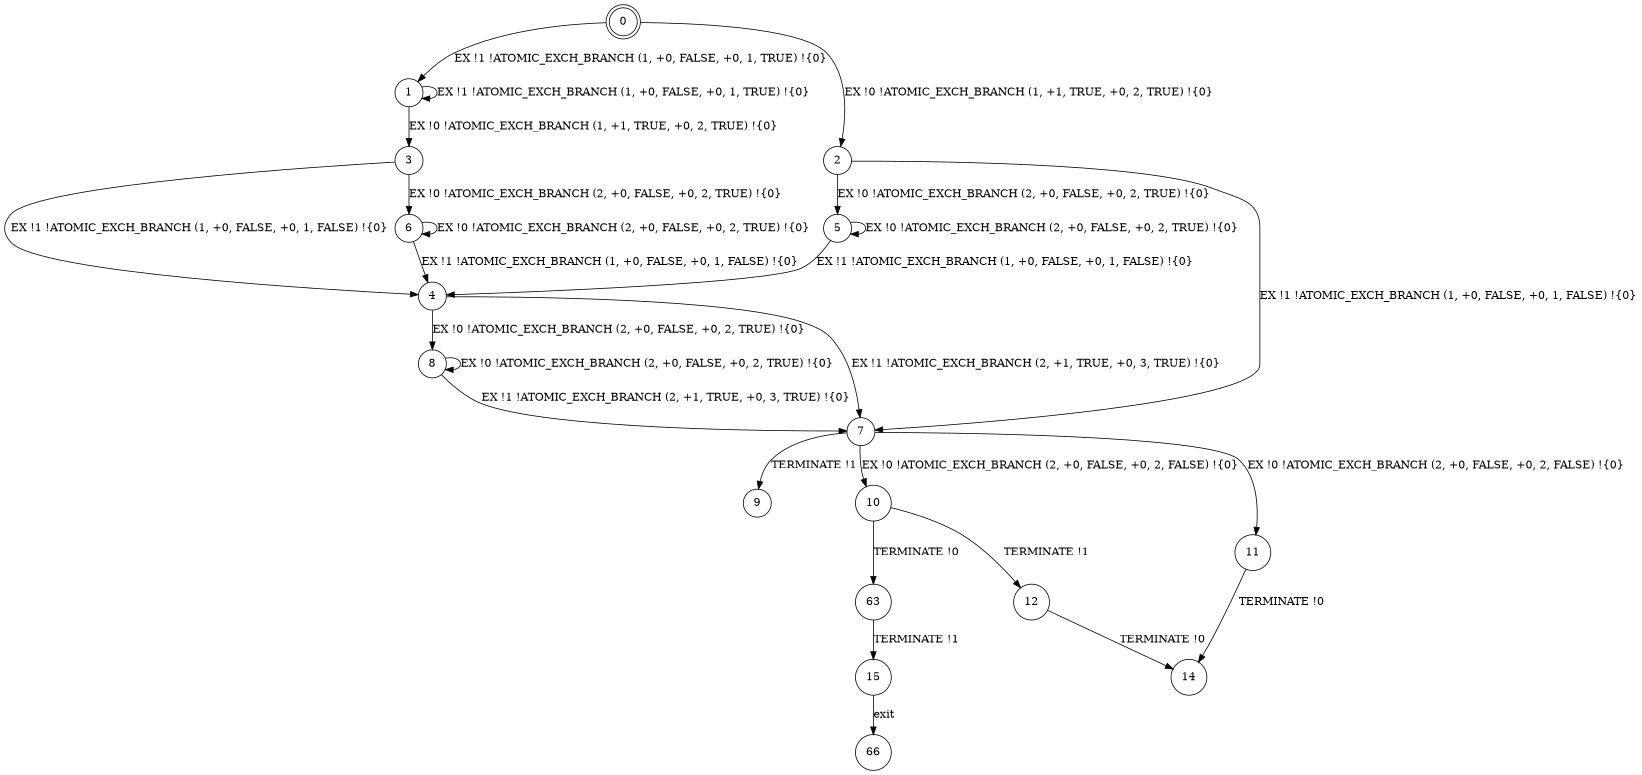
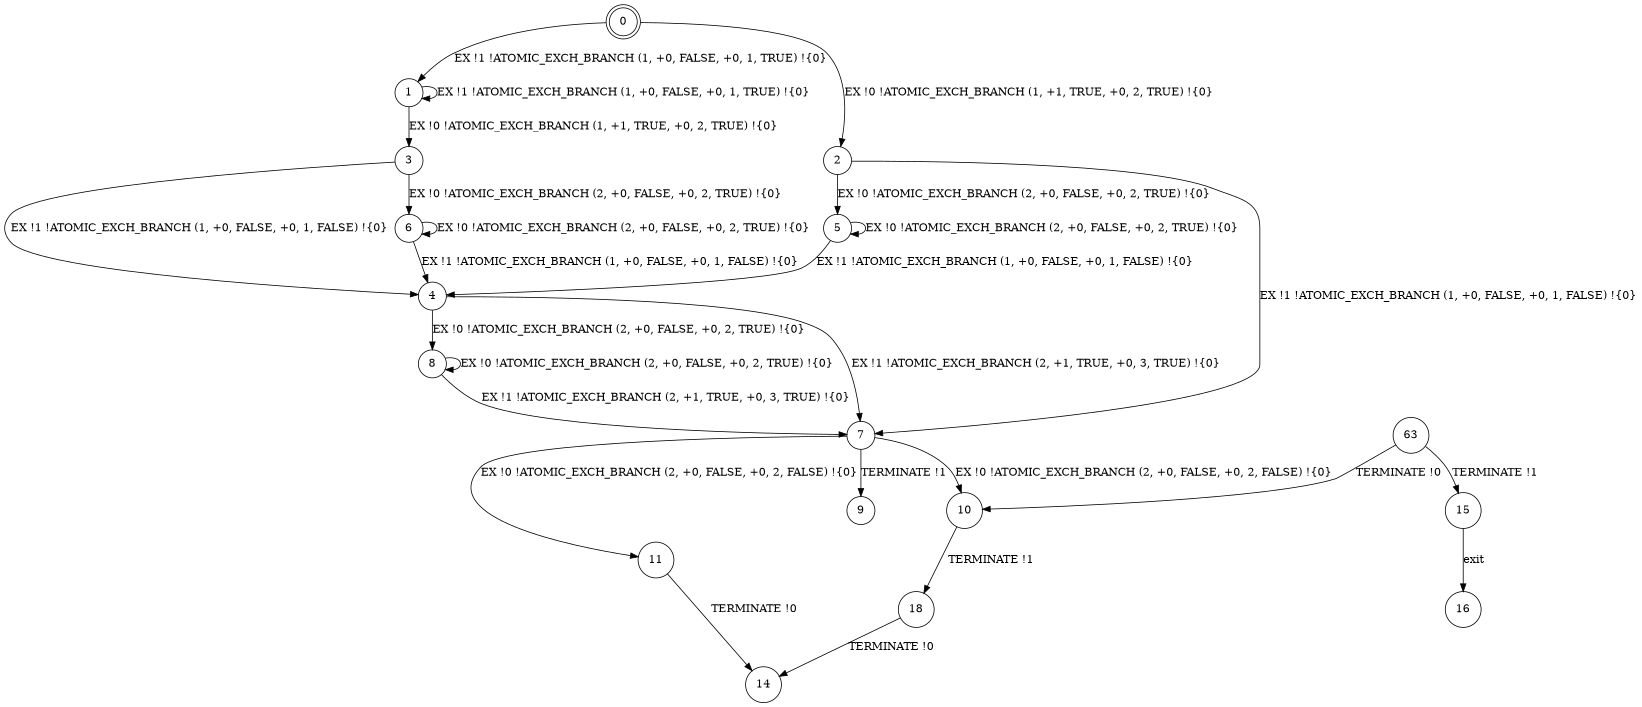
edge "10" -> "63": reversed
node "12": label "12" -> "18"
node "66": label "66" -> "16"
